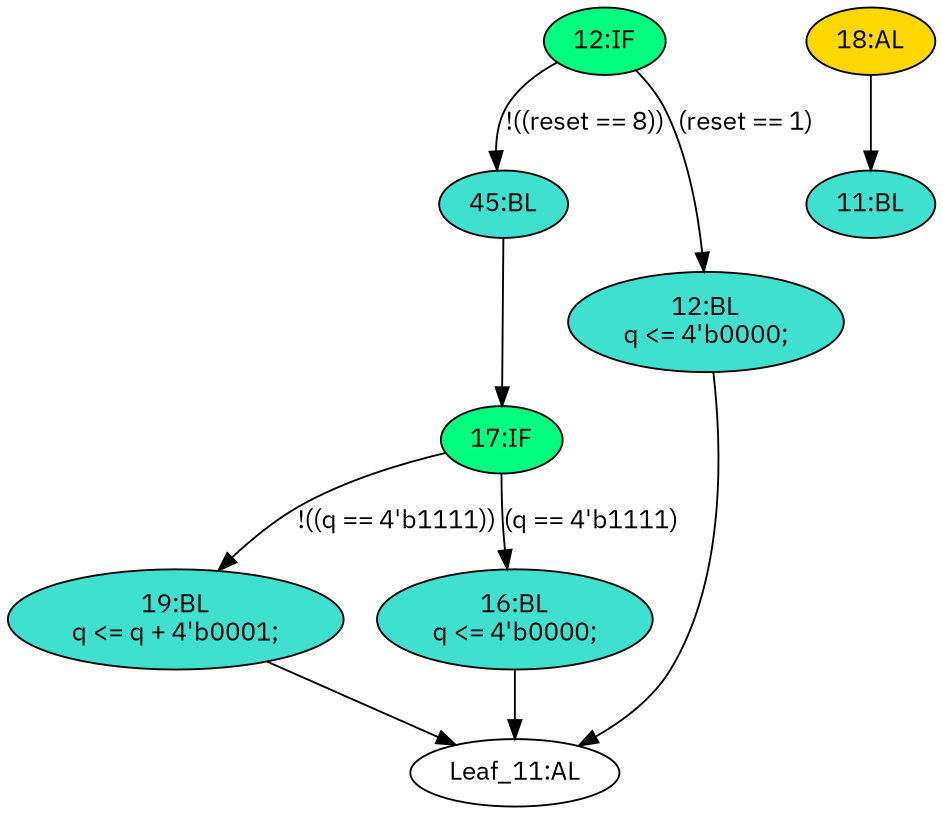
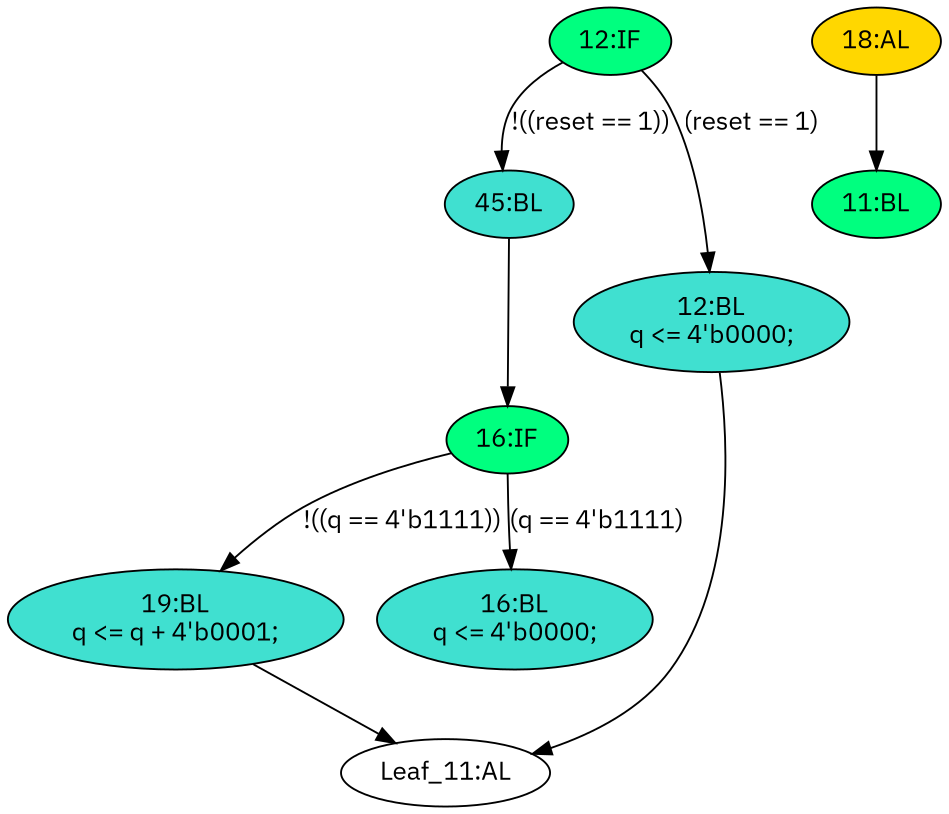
edge "12:IF" -> "45:BL": label "!((reset == 8))" -> "!((reset == 1))"
node "11:BL": fillcolor turquoise -> springgreen
node "17:IF": label "17:IF" -> "16:IF"
edge "16:BL q <= 4'b0000;" -> "Leaf_11:AL": removed
